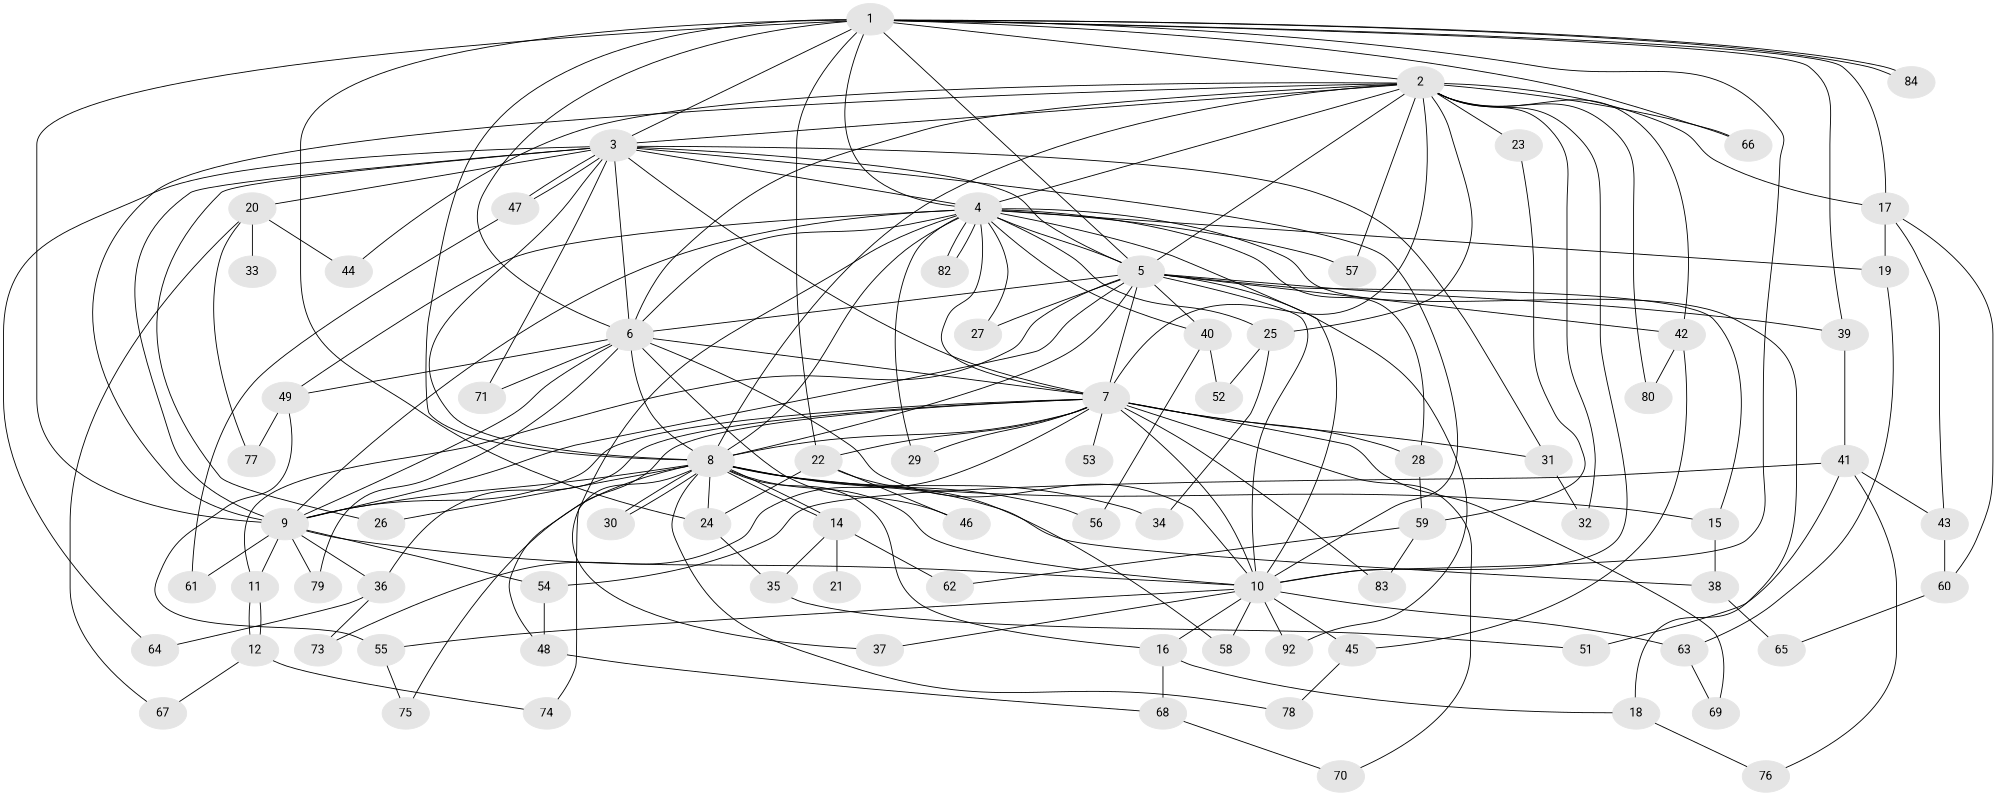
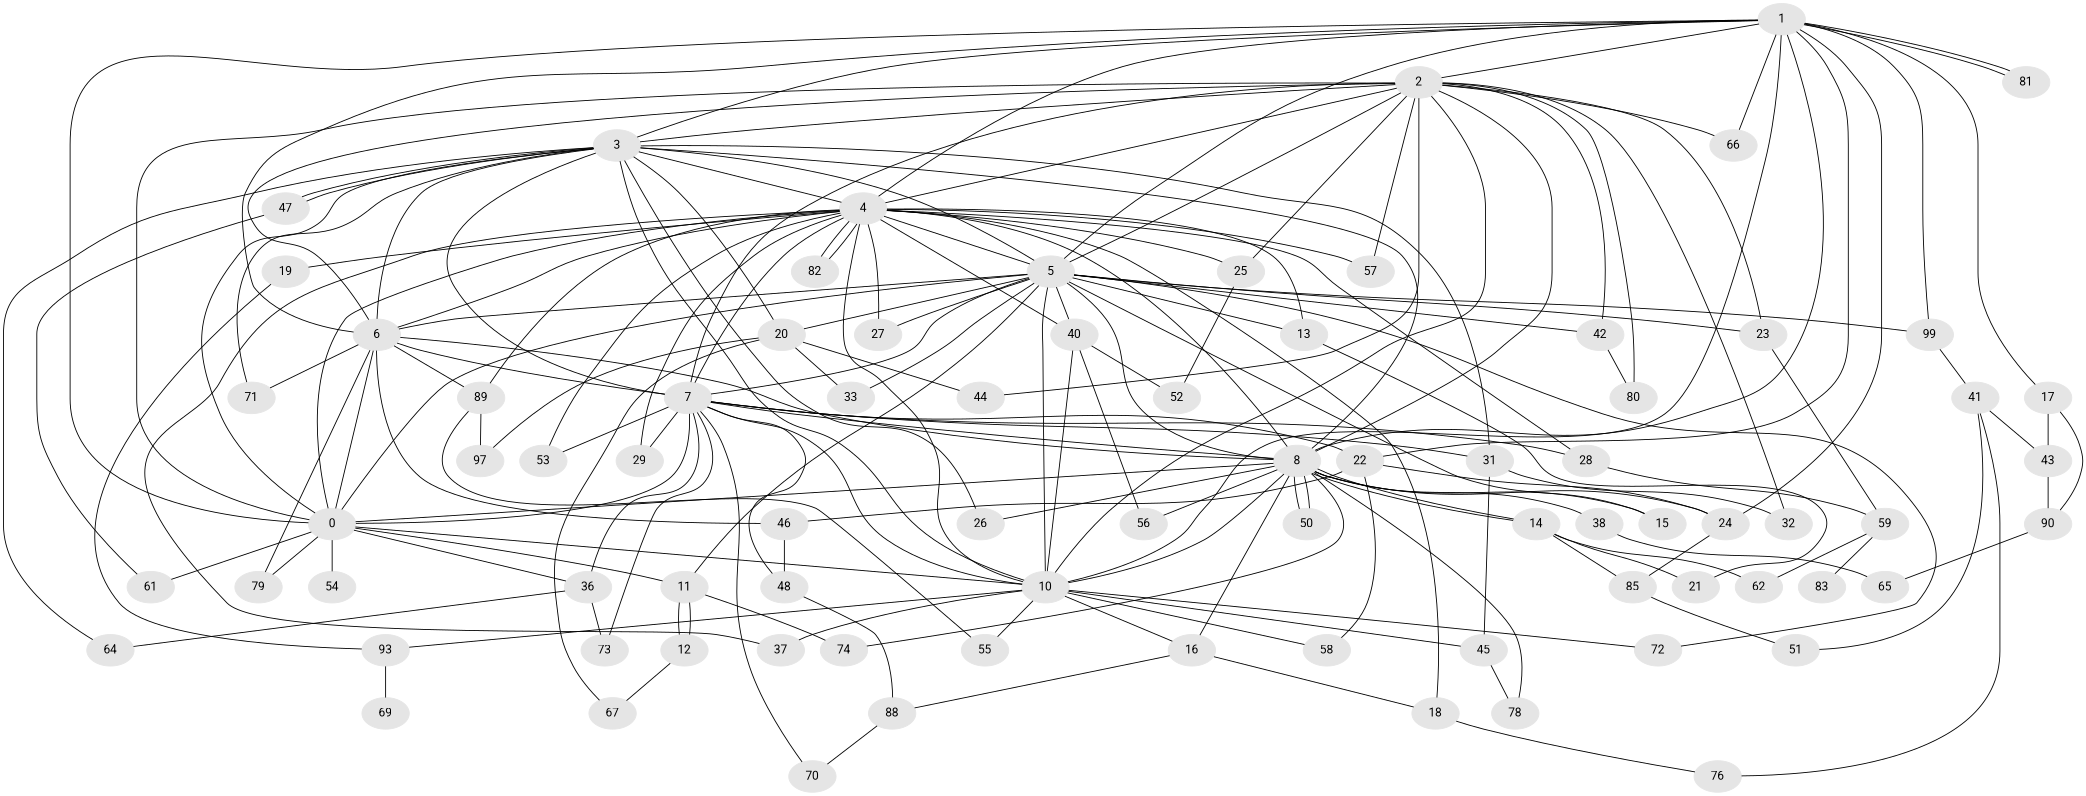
node "84": label "84" -> "81"
edge "2" -- "17": removed
edge "17" -- "19": removed
edge "4" -- "53": added
edge "5" -- "20": added
edge "5" -- "23": added
node "13": added
node "39": label "39" -> "99"
edge "5" -- "33": added
node "49": label "49" -> "89"
node "77": label "77" -> "97"
edge "7" -- "83": removed
edge "6" -- "10": now "40" -- "10"
edge "41" -- "54": removed
edge "7" -- "69": removed
node "9": label "9" -> "0"
node "30": label "30" -> "50"
node "34": removed
edge "15" -- "38": removed
edge "42" -- "45": now "31" -- "45"
node "35": label "35" -> "85"
node "60": label "60" -> "90"
edge "54" -- "48": now "46" -- "48"
node "92": label "92" -> "72"
node "63": label "63" -> "93"
edge "12" -- "74": now "11" -- "74"
node "75": removed
node "68": label "68" -> "88"
